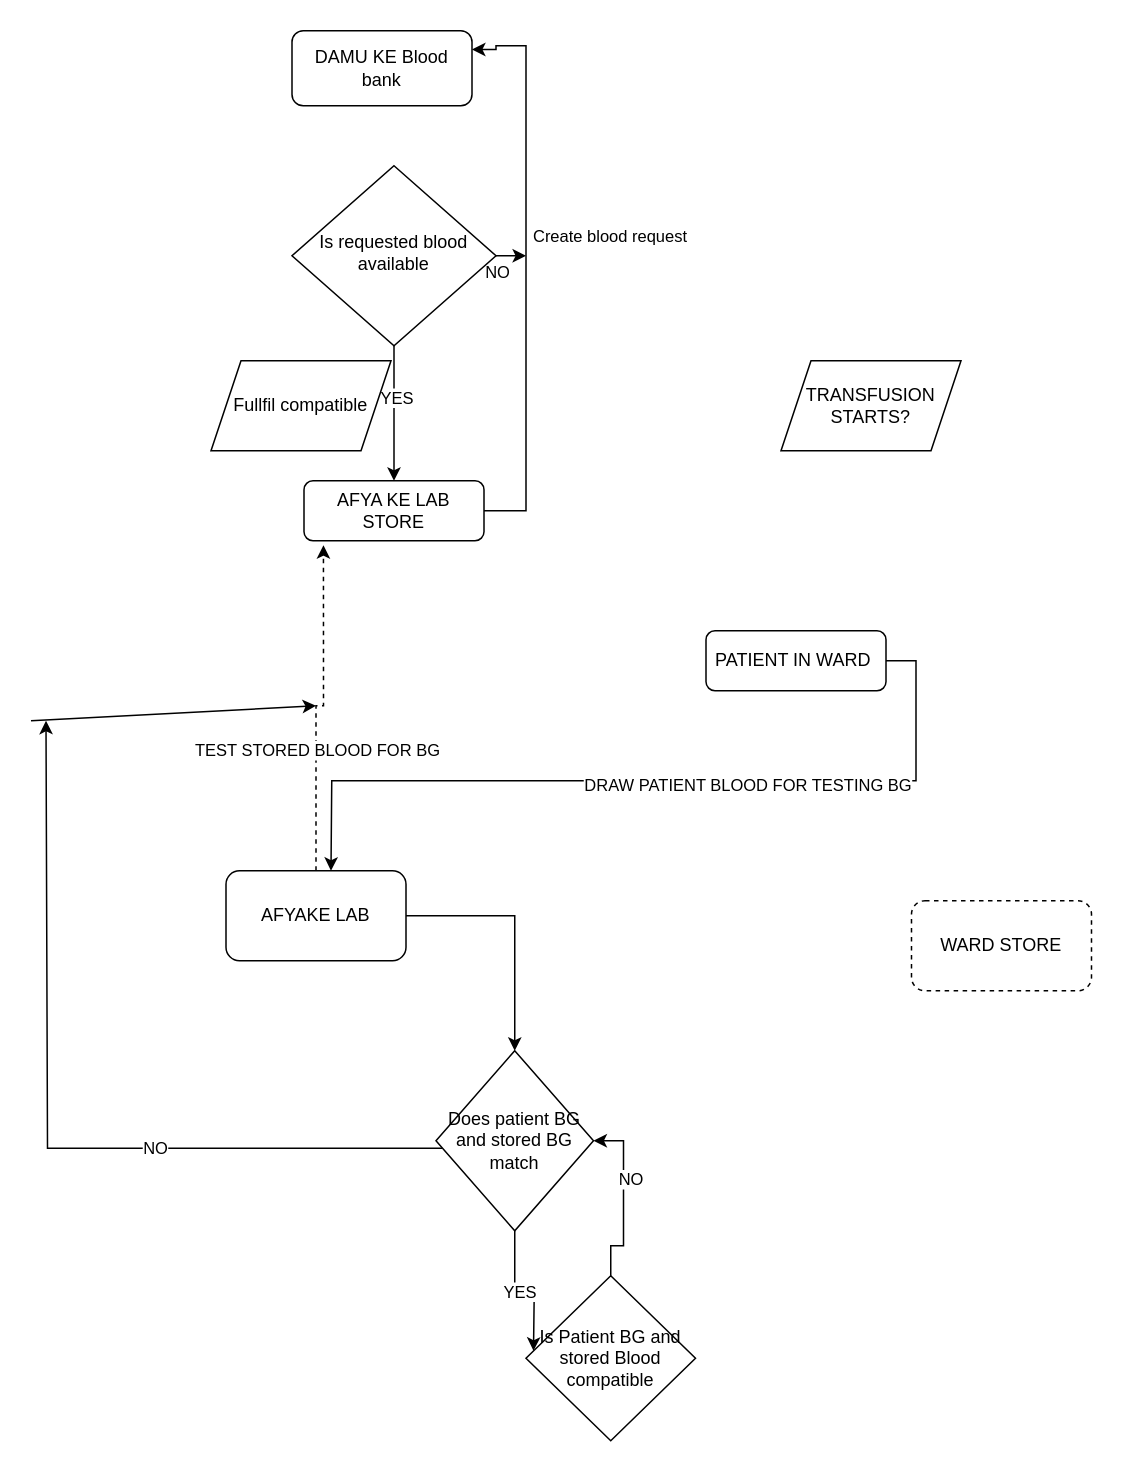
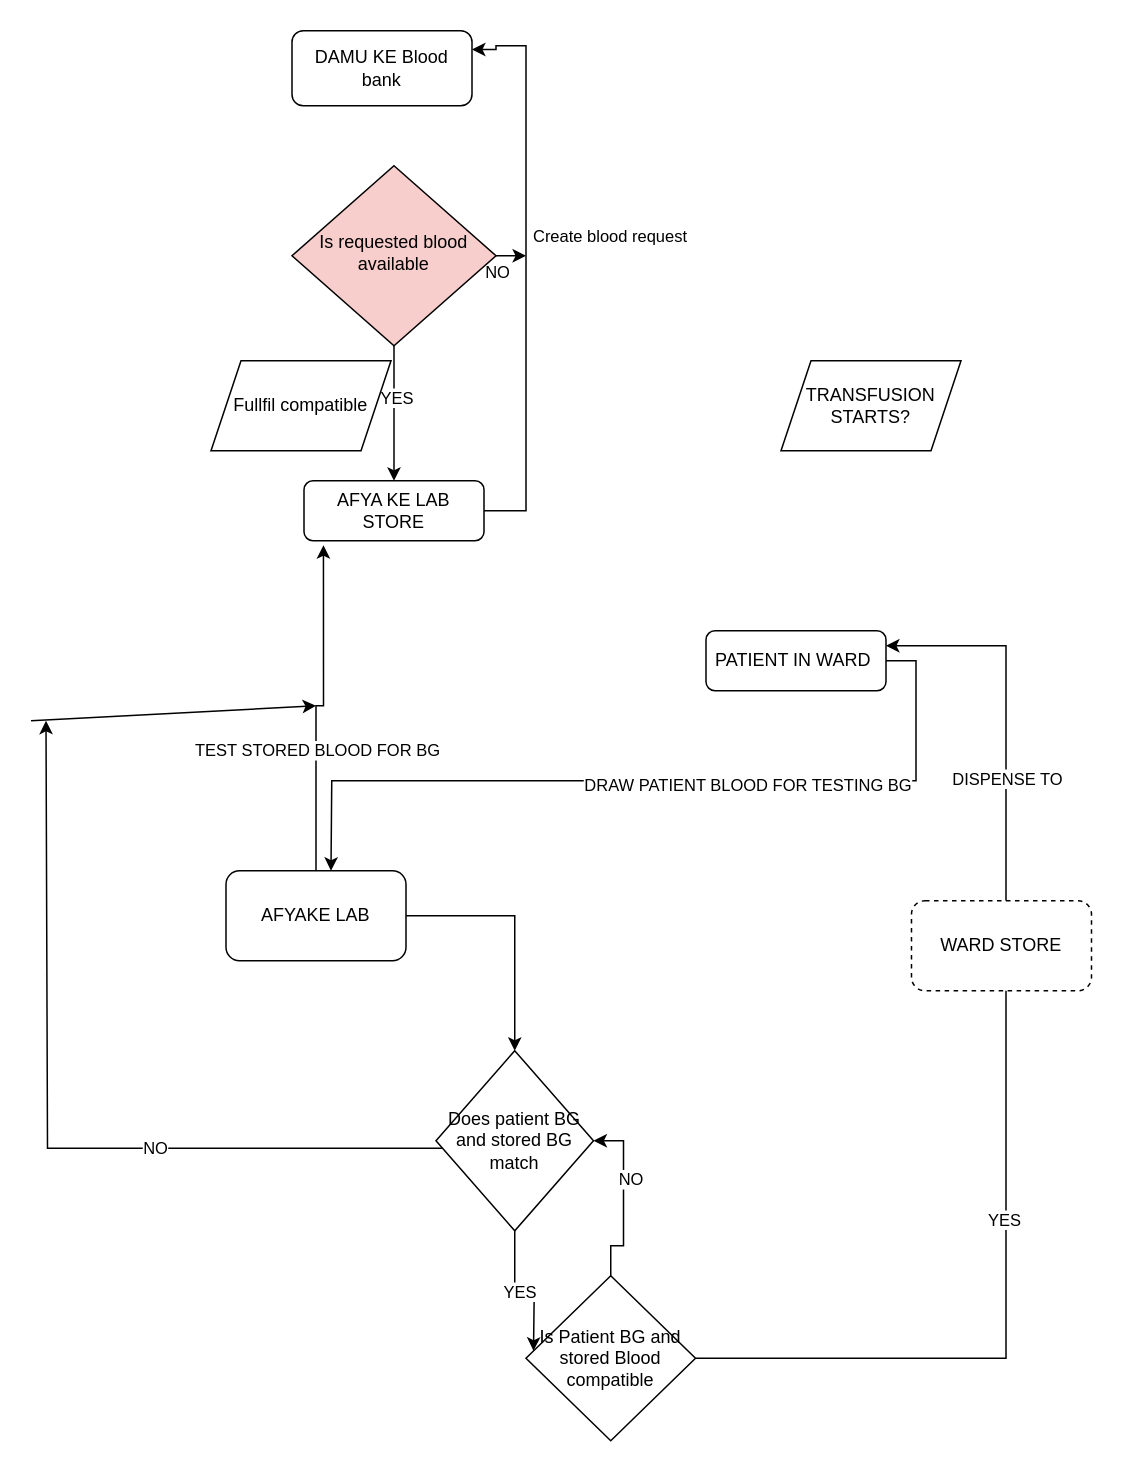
node "Is requested blood available": fillcolor #ffffff -> #f8cecc
edge "AFYAKE LAB" -> "AFYA KE LAB STORE": style dashed -> solid
edge "Is Patient BG and stored Blood compatible" -> "PATIENT IN WARD": added, labels "YES", "DISPENSE TO"
